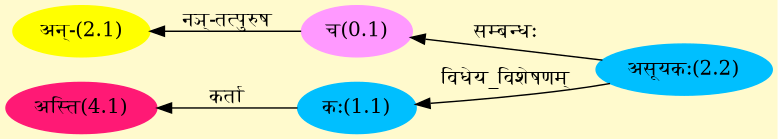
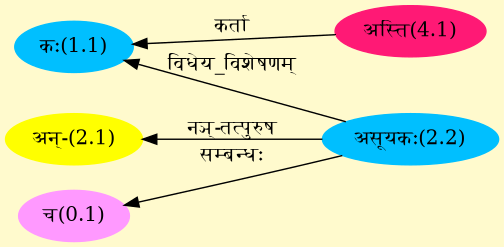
edge "च(0.1)" -> "अन्-(2.1)": now "असूयकः(2.2)" -> "अन्-(2.1)"
edge "कः(1.1)" -> "अस्ति(4.1)": reversed
